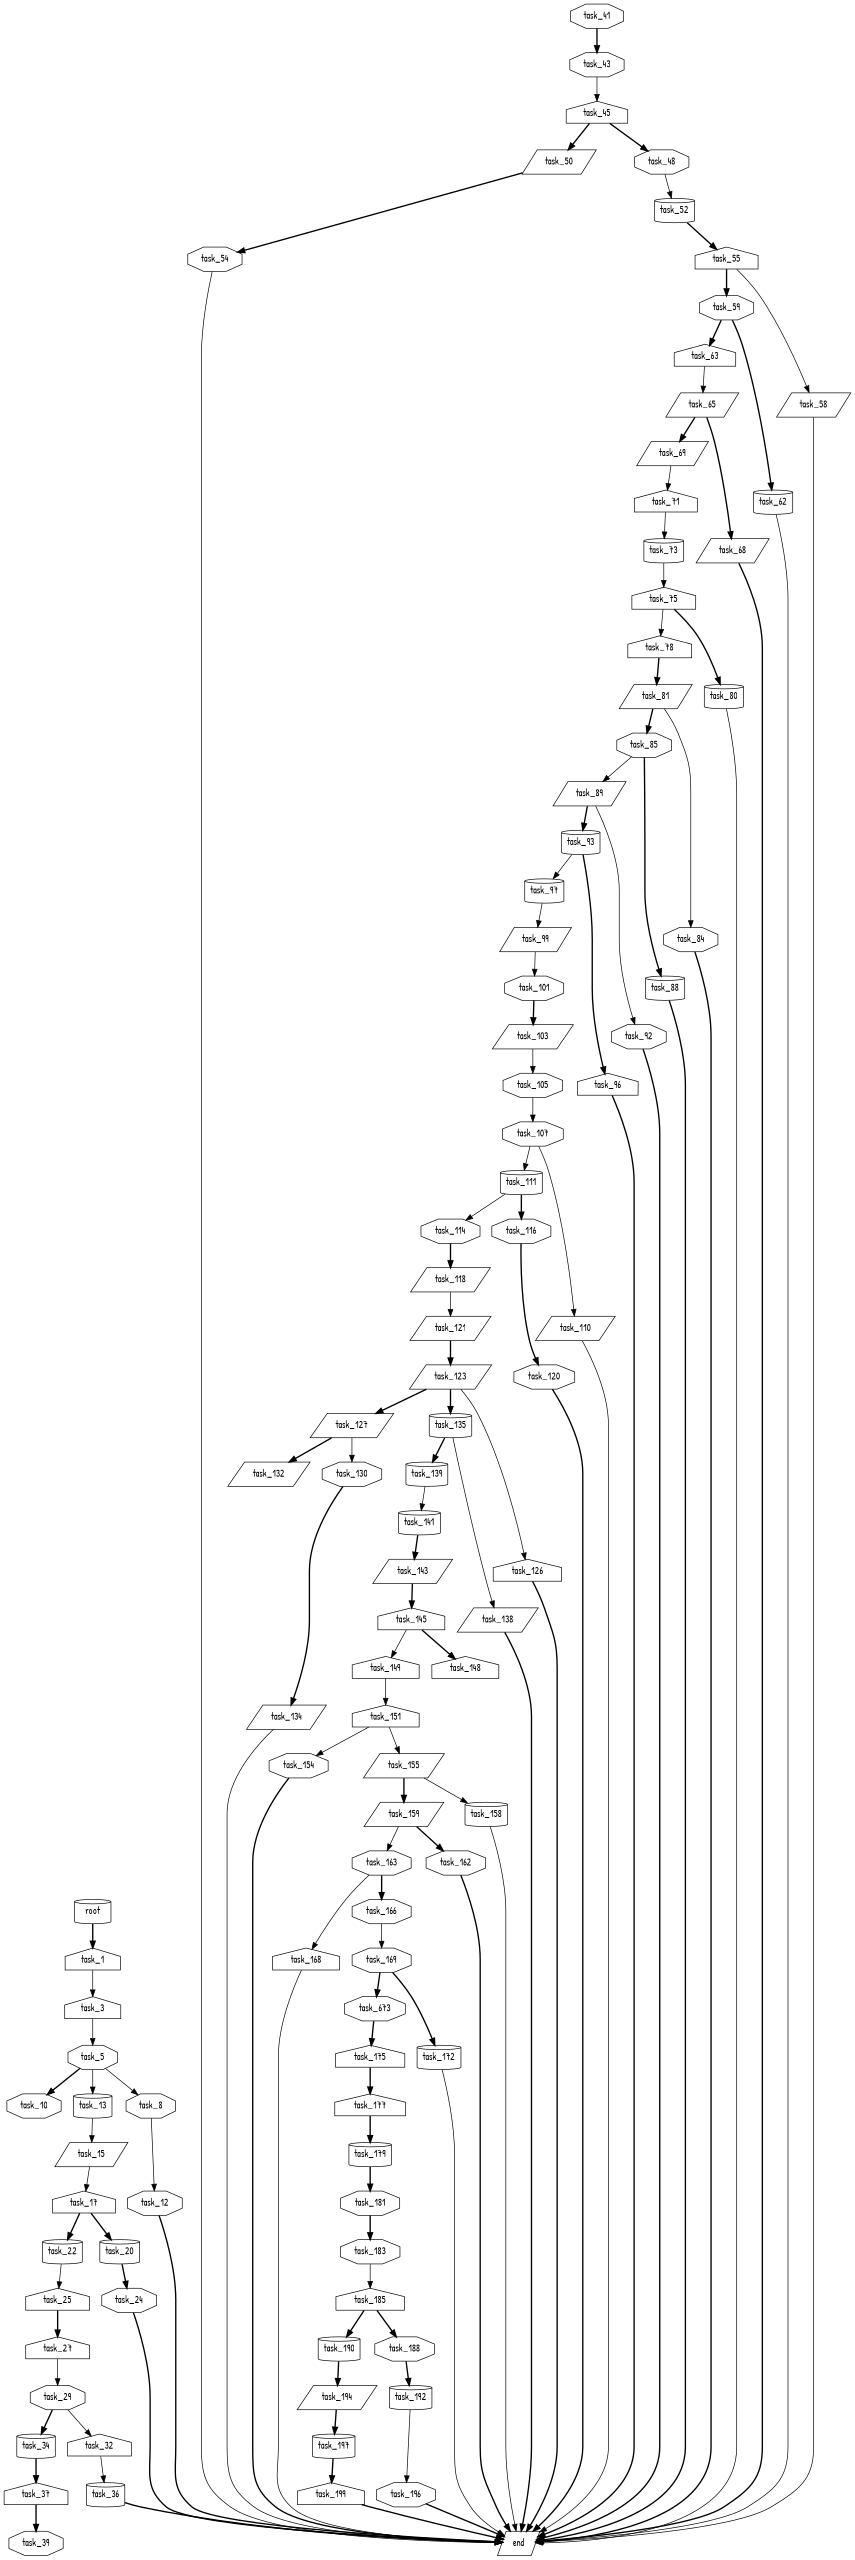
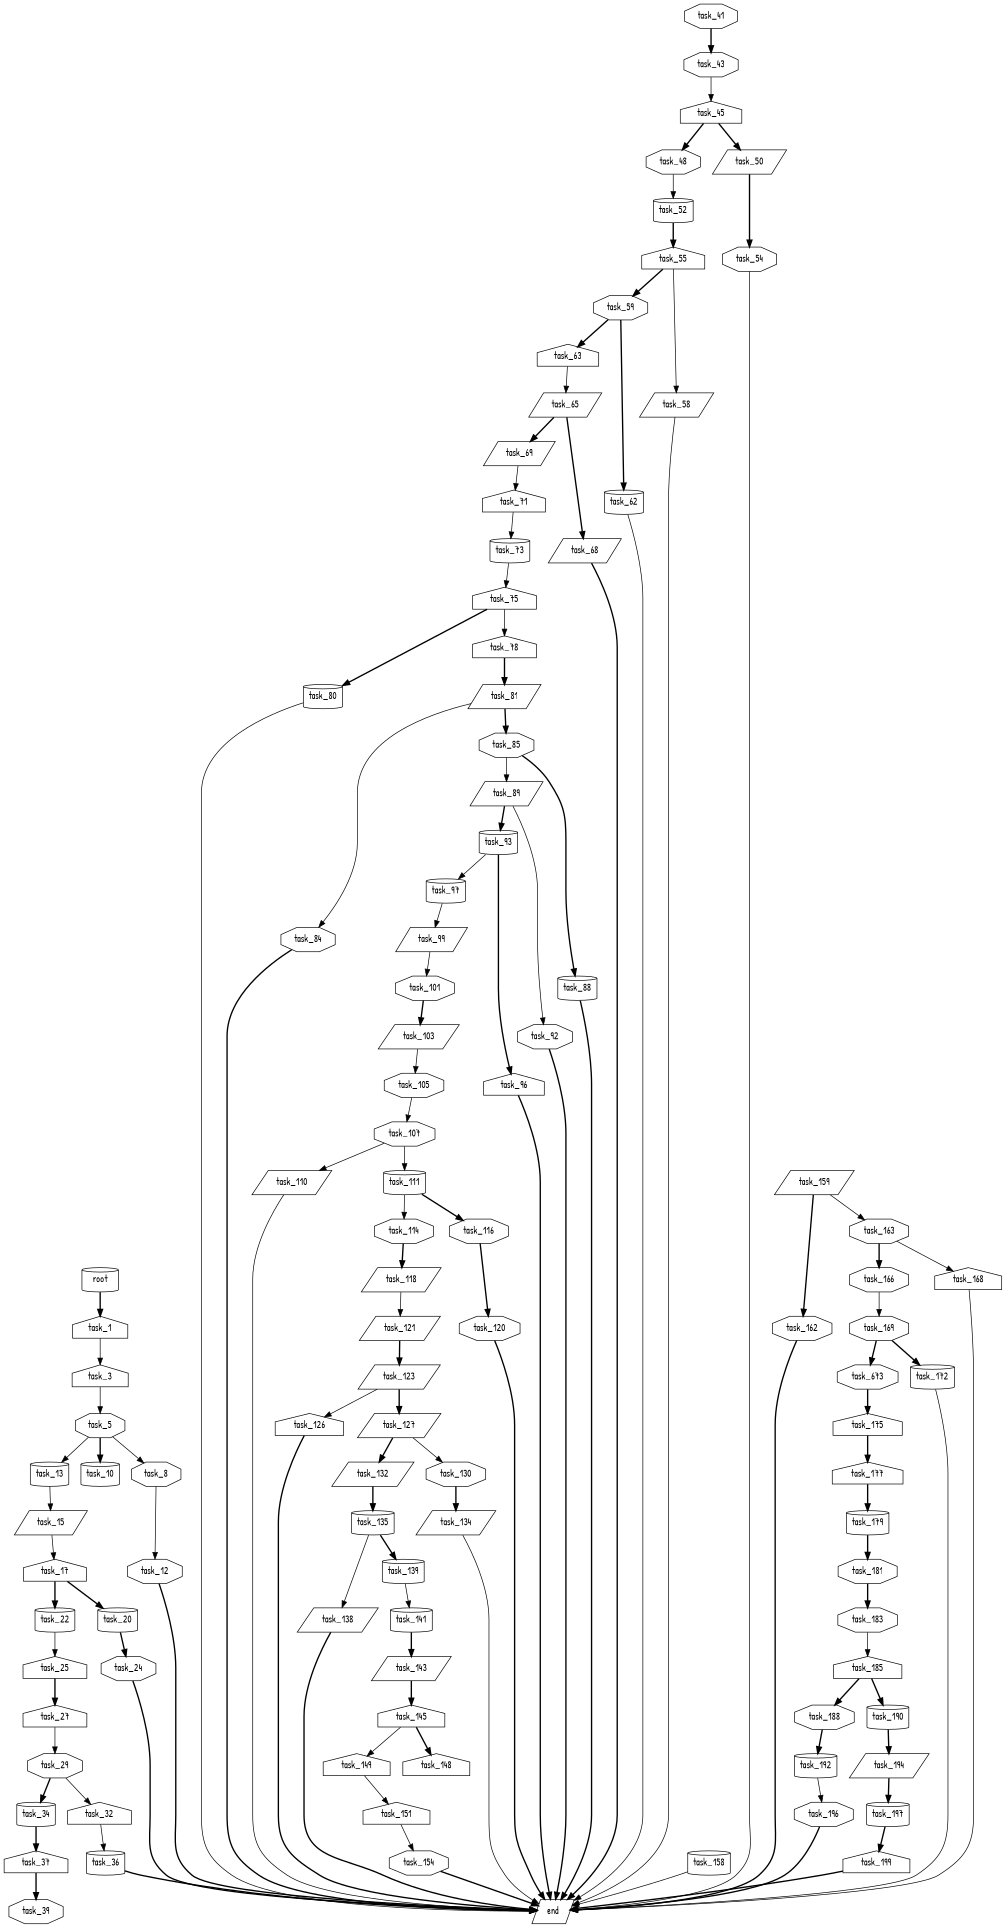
edge "task_123" -> "task_135": now "task_132" -> "task_135"
node "task_155": removed
node "task_10": shape octagon -> cylinder
